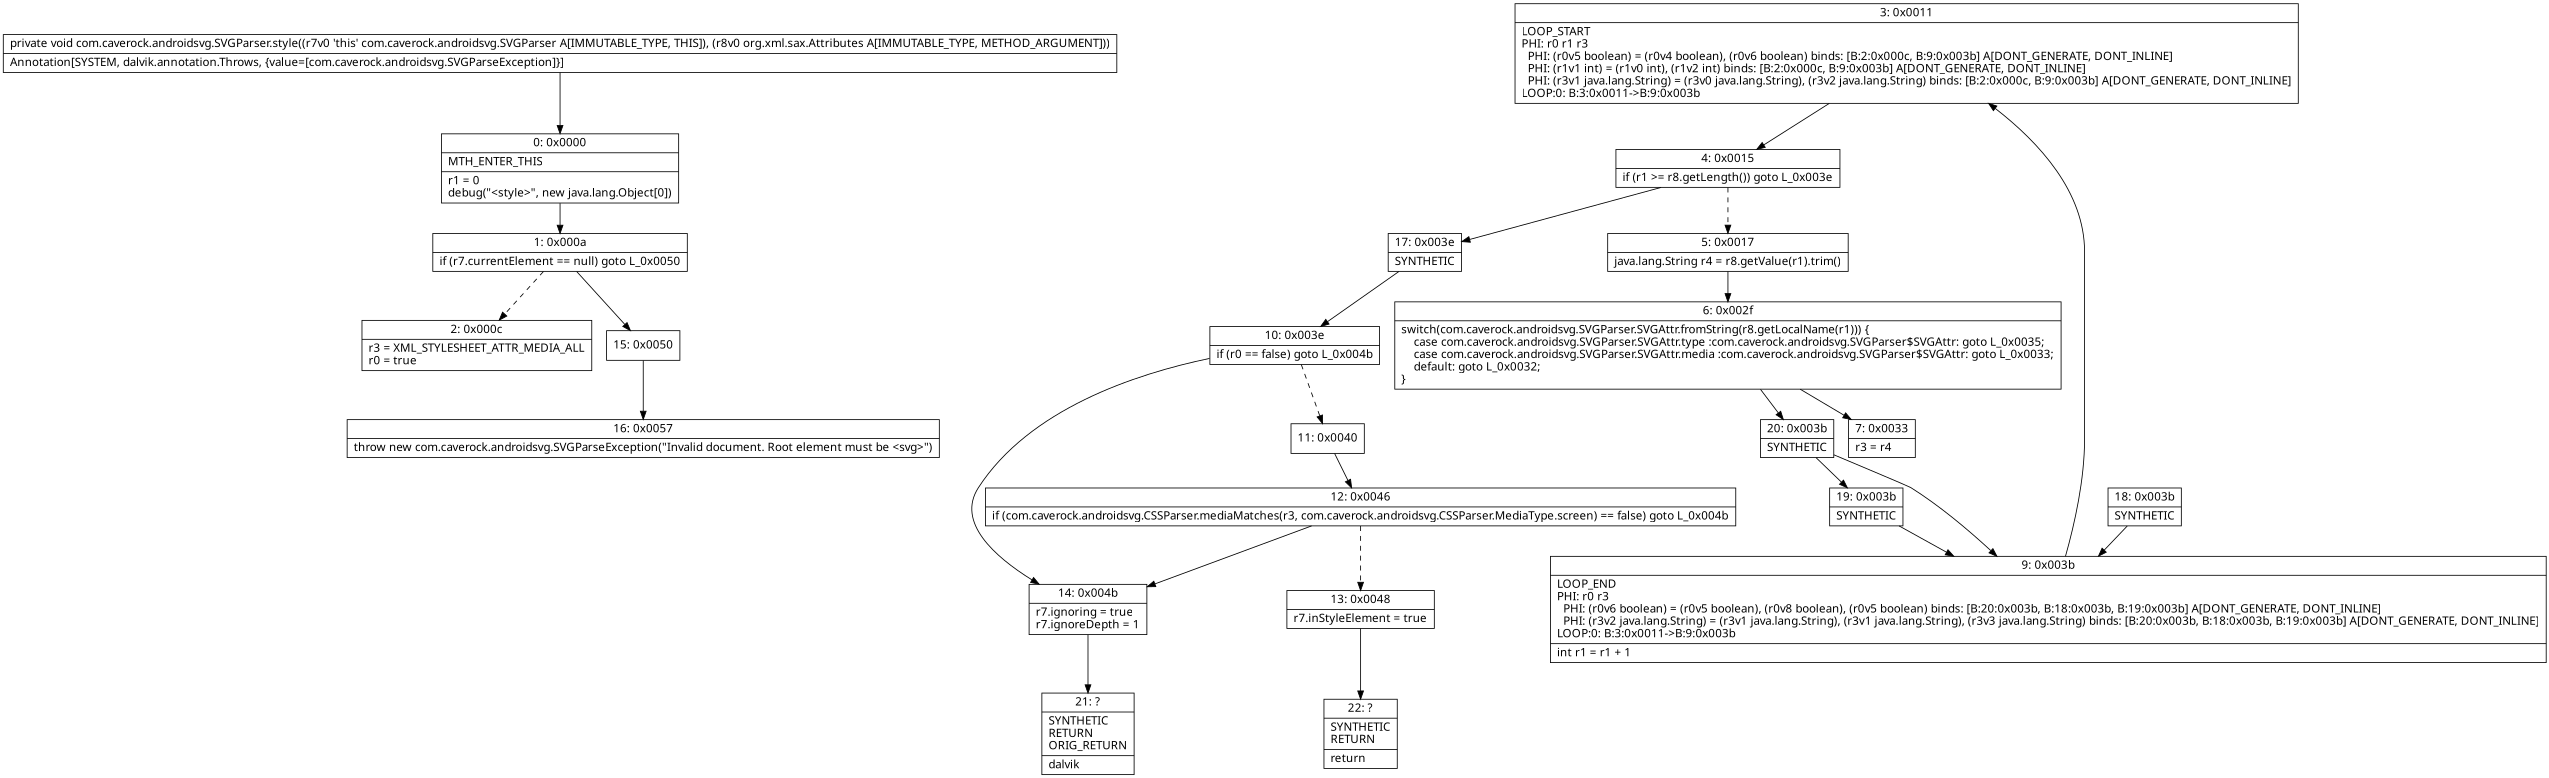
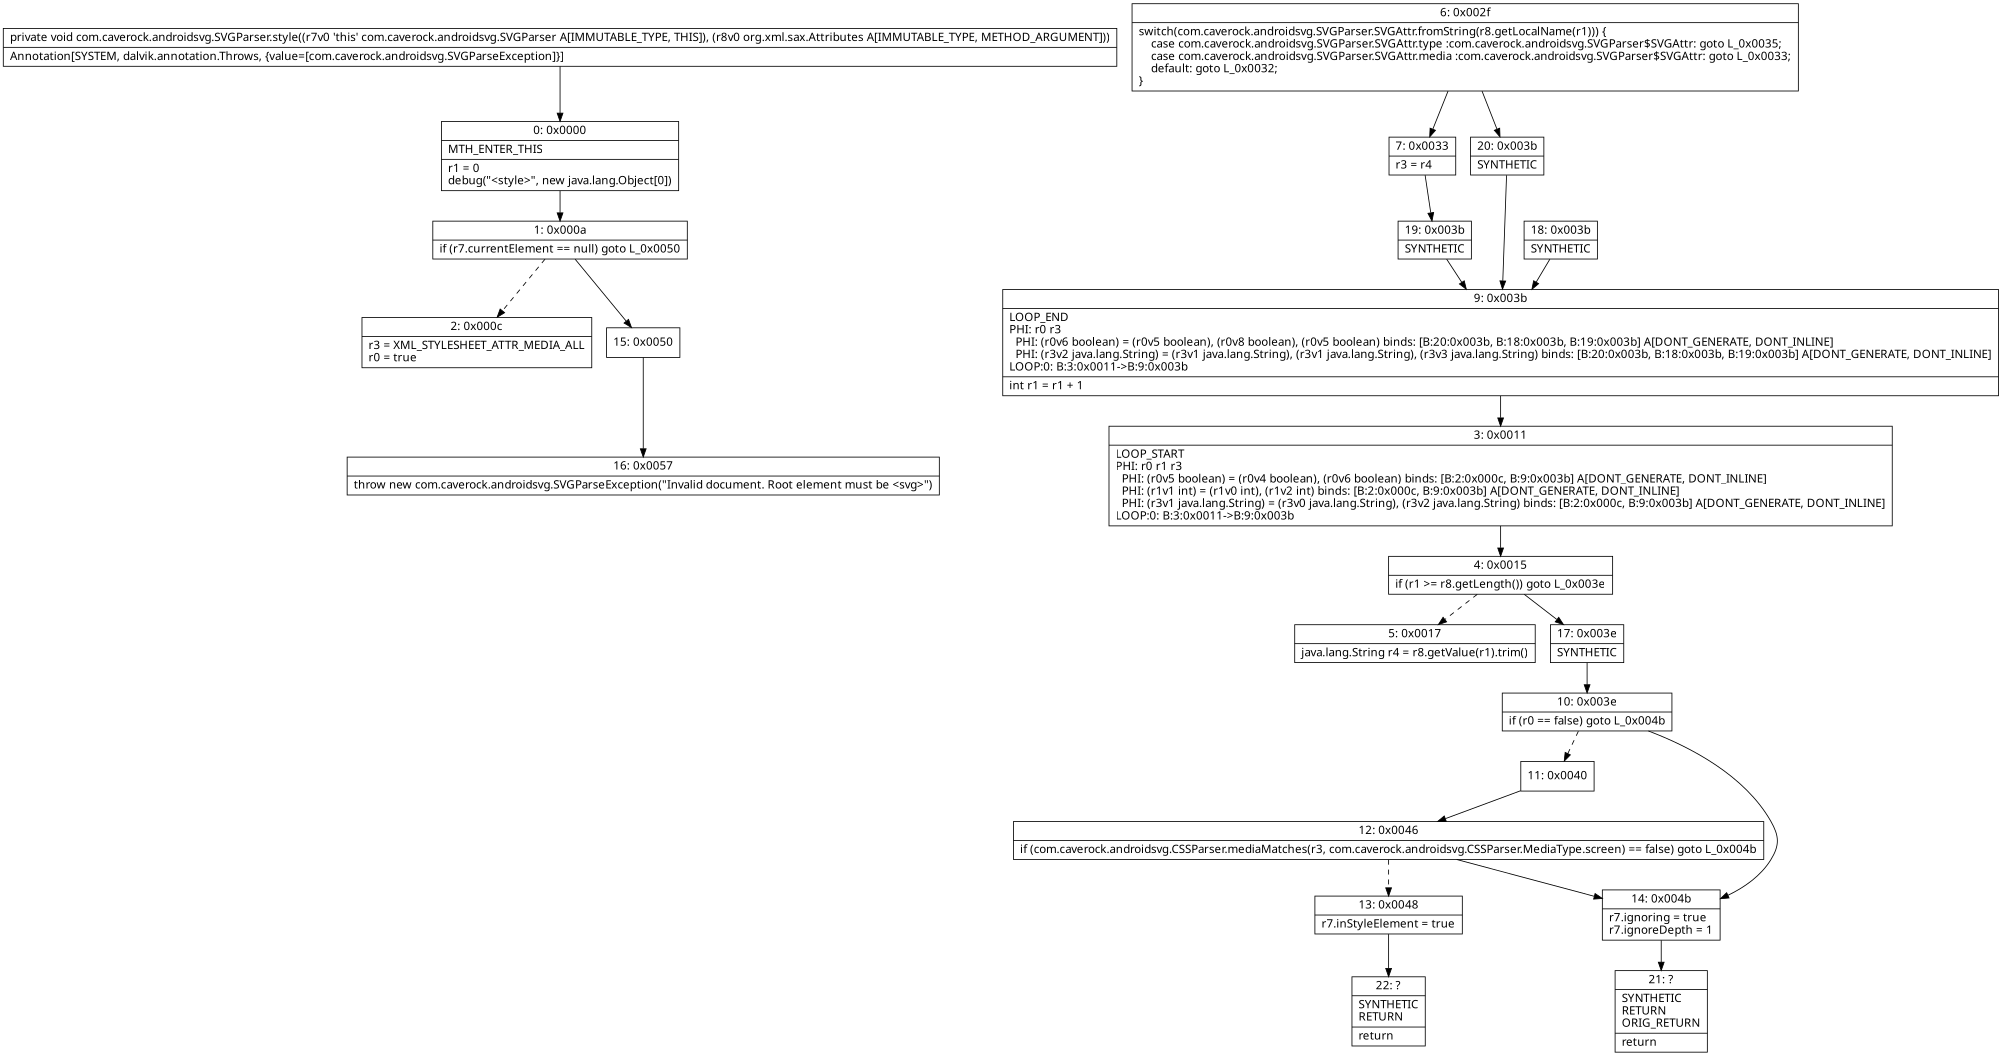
edge "5: 0x0017" -> "6: 0x002f": removed
edge "20: 0x003b" -> "19: 0x003b": now "7: 0x0033" -> "19: 0x003b"
node "21: ?": text "dalvik" -> "return"
